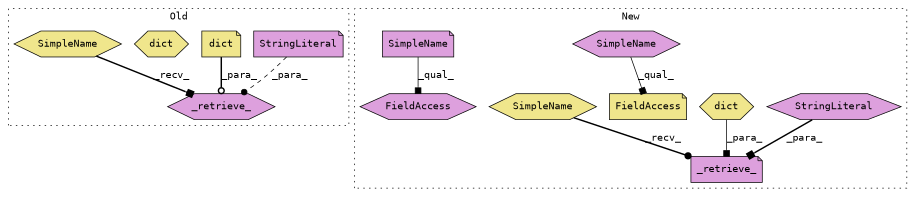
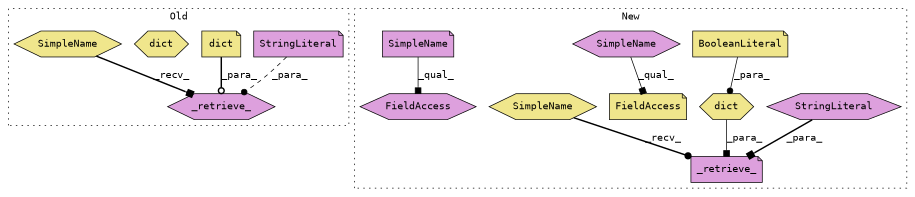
node "BooleanLiteral": added
